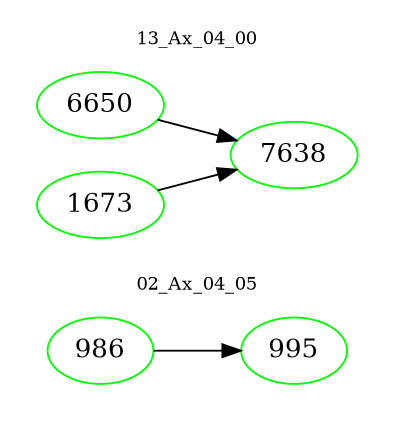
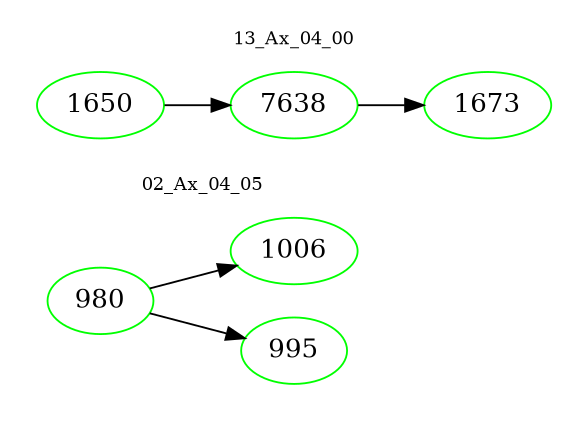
node "6650": label "6650" -> "1650"
edge "1673" -> "7638": reversed
node "1006": added
node "986": label "986" -> "980"
